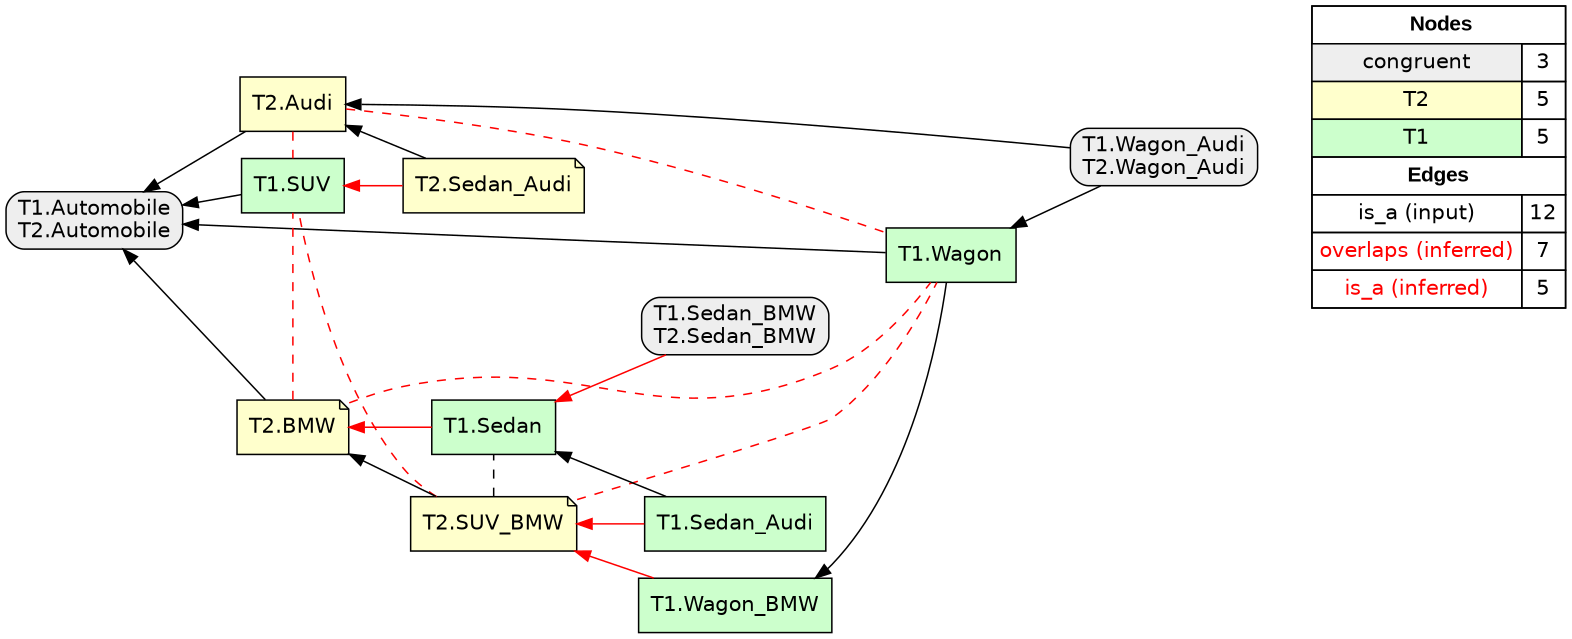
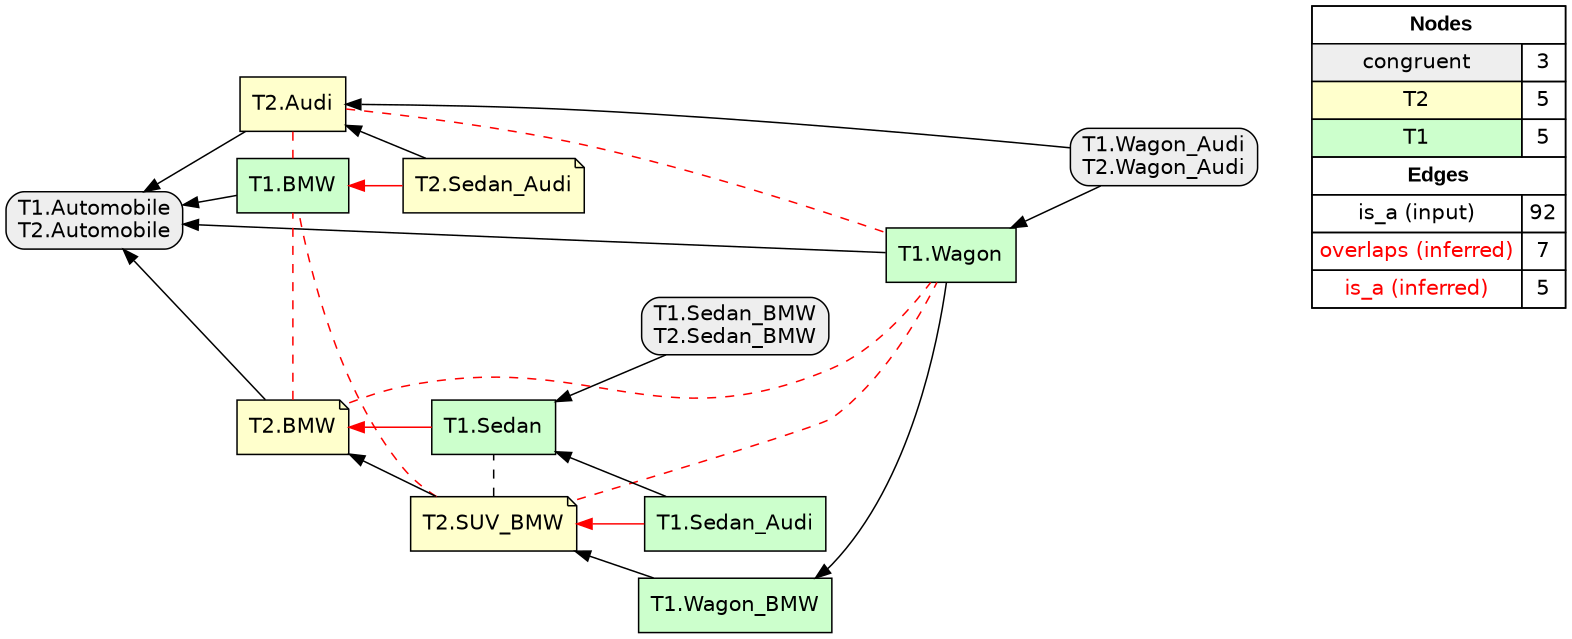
node "T1.SUV": label "T1.SUV" -> "T1.BMW"
node "Nodes": text "12" -> "92"
edge "T1.Sedan_BMW T2.Sedan_BMW" -> "T1.Sedan": color #ff0000 -> #000000
edge "T1.Wagon_BMW" -> "T2.SUV_BMW": color #ff0000 -> #000000
